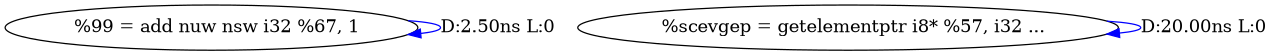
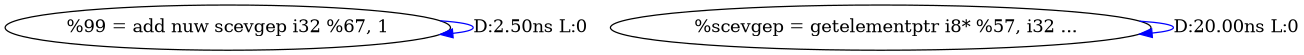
node "%99 = add nuw nsw i32 %67, 1": label "%99 = add nuw nsw i32 %67, 1" -> "%99 = add nuw scevgep i32 %67, 1"
